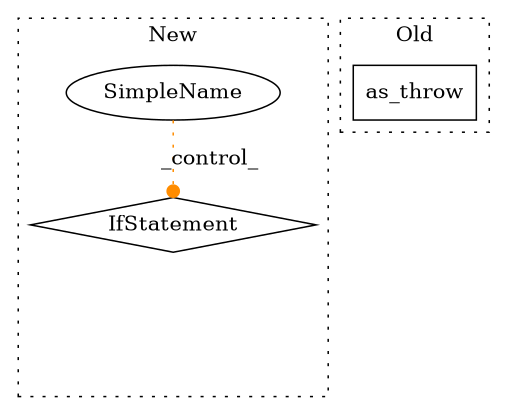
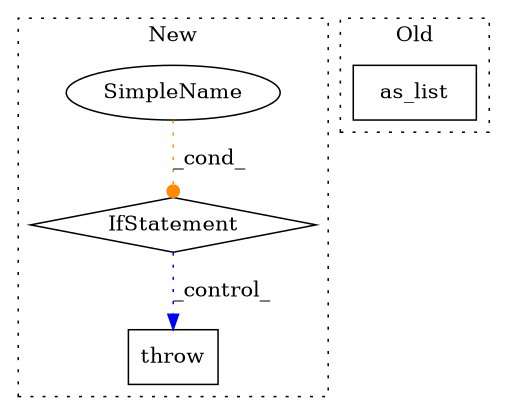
node "as_throw": label "as_throw" -> "as_list"
edge "SimpleName" -> "IfStatement": label "_control_" -> "_cond_"
node "throw": added
